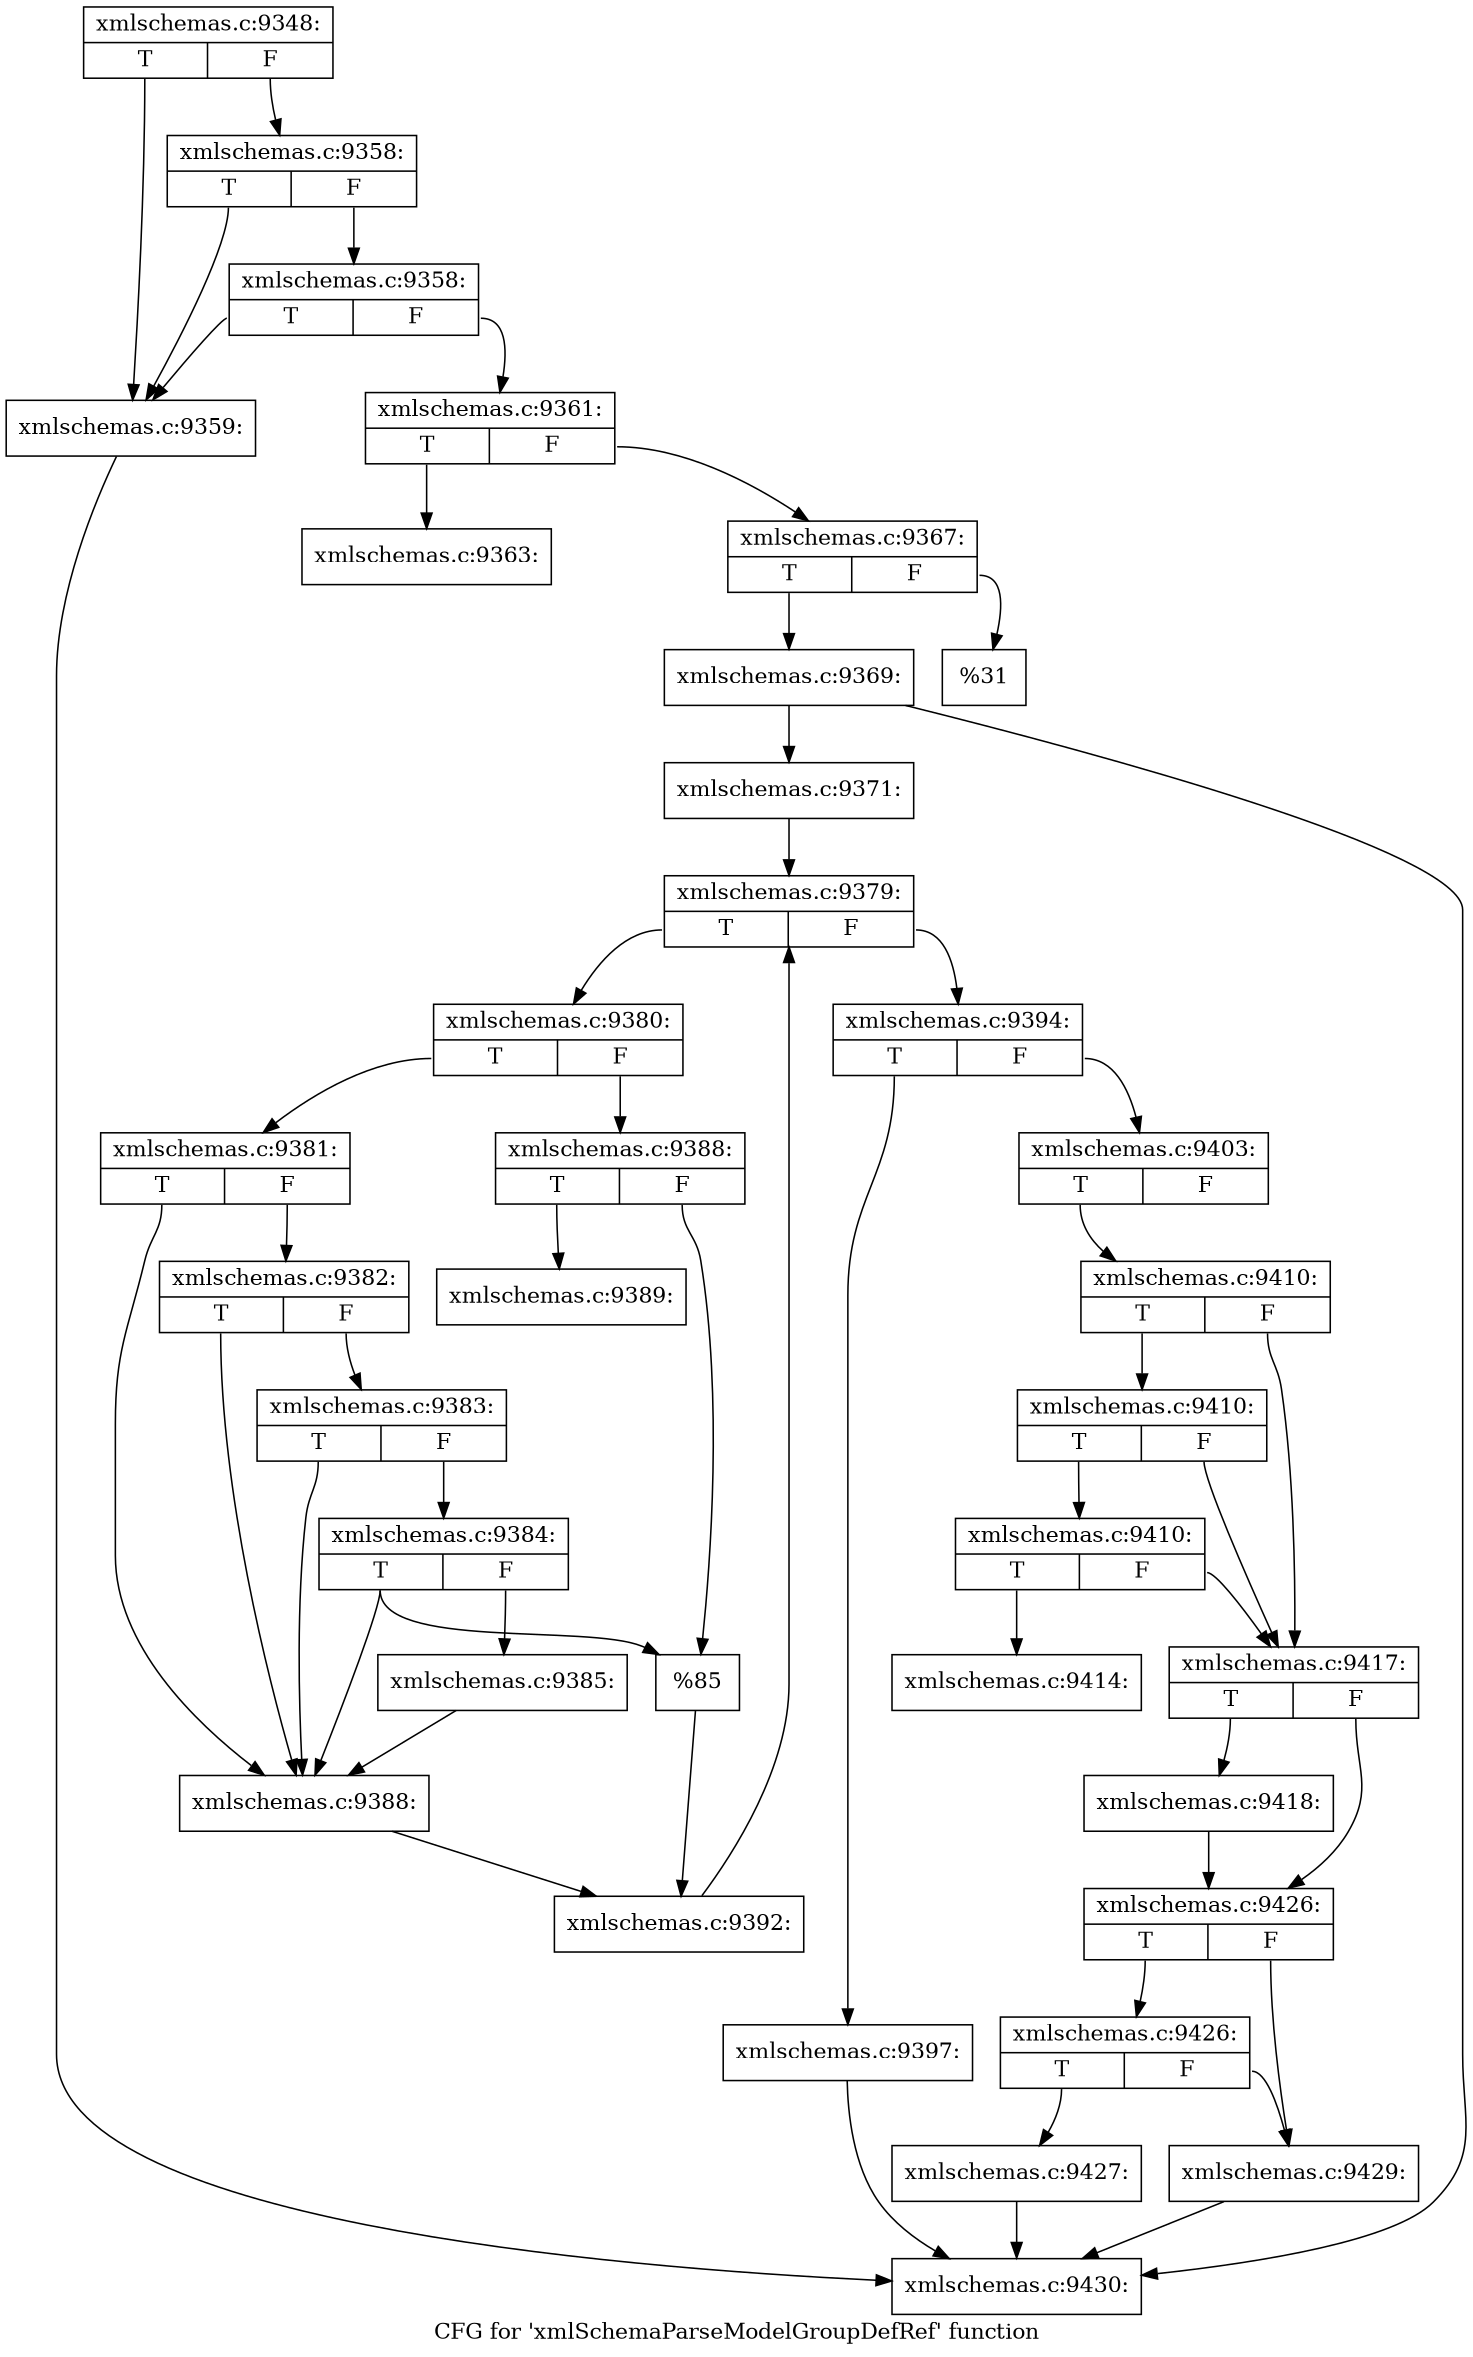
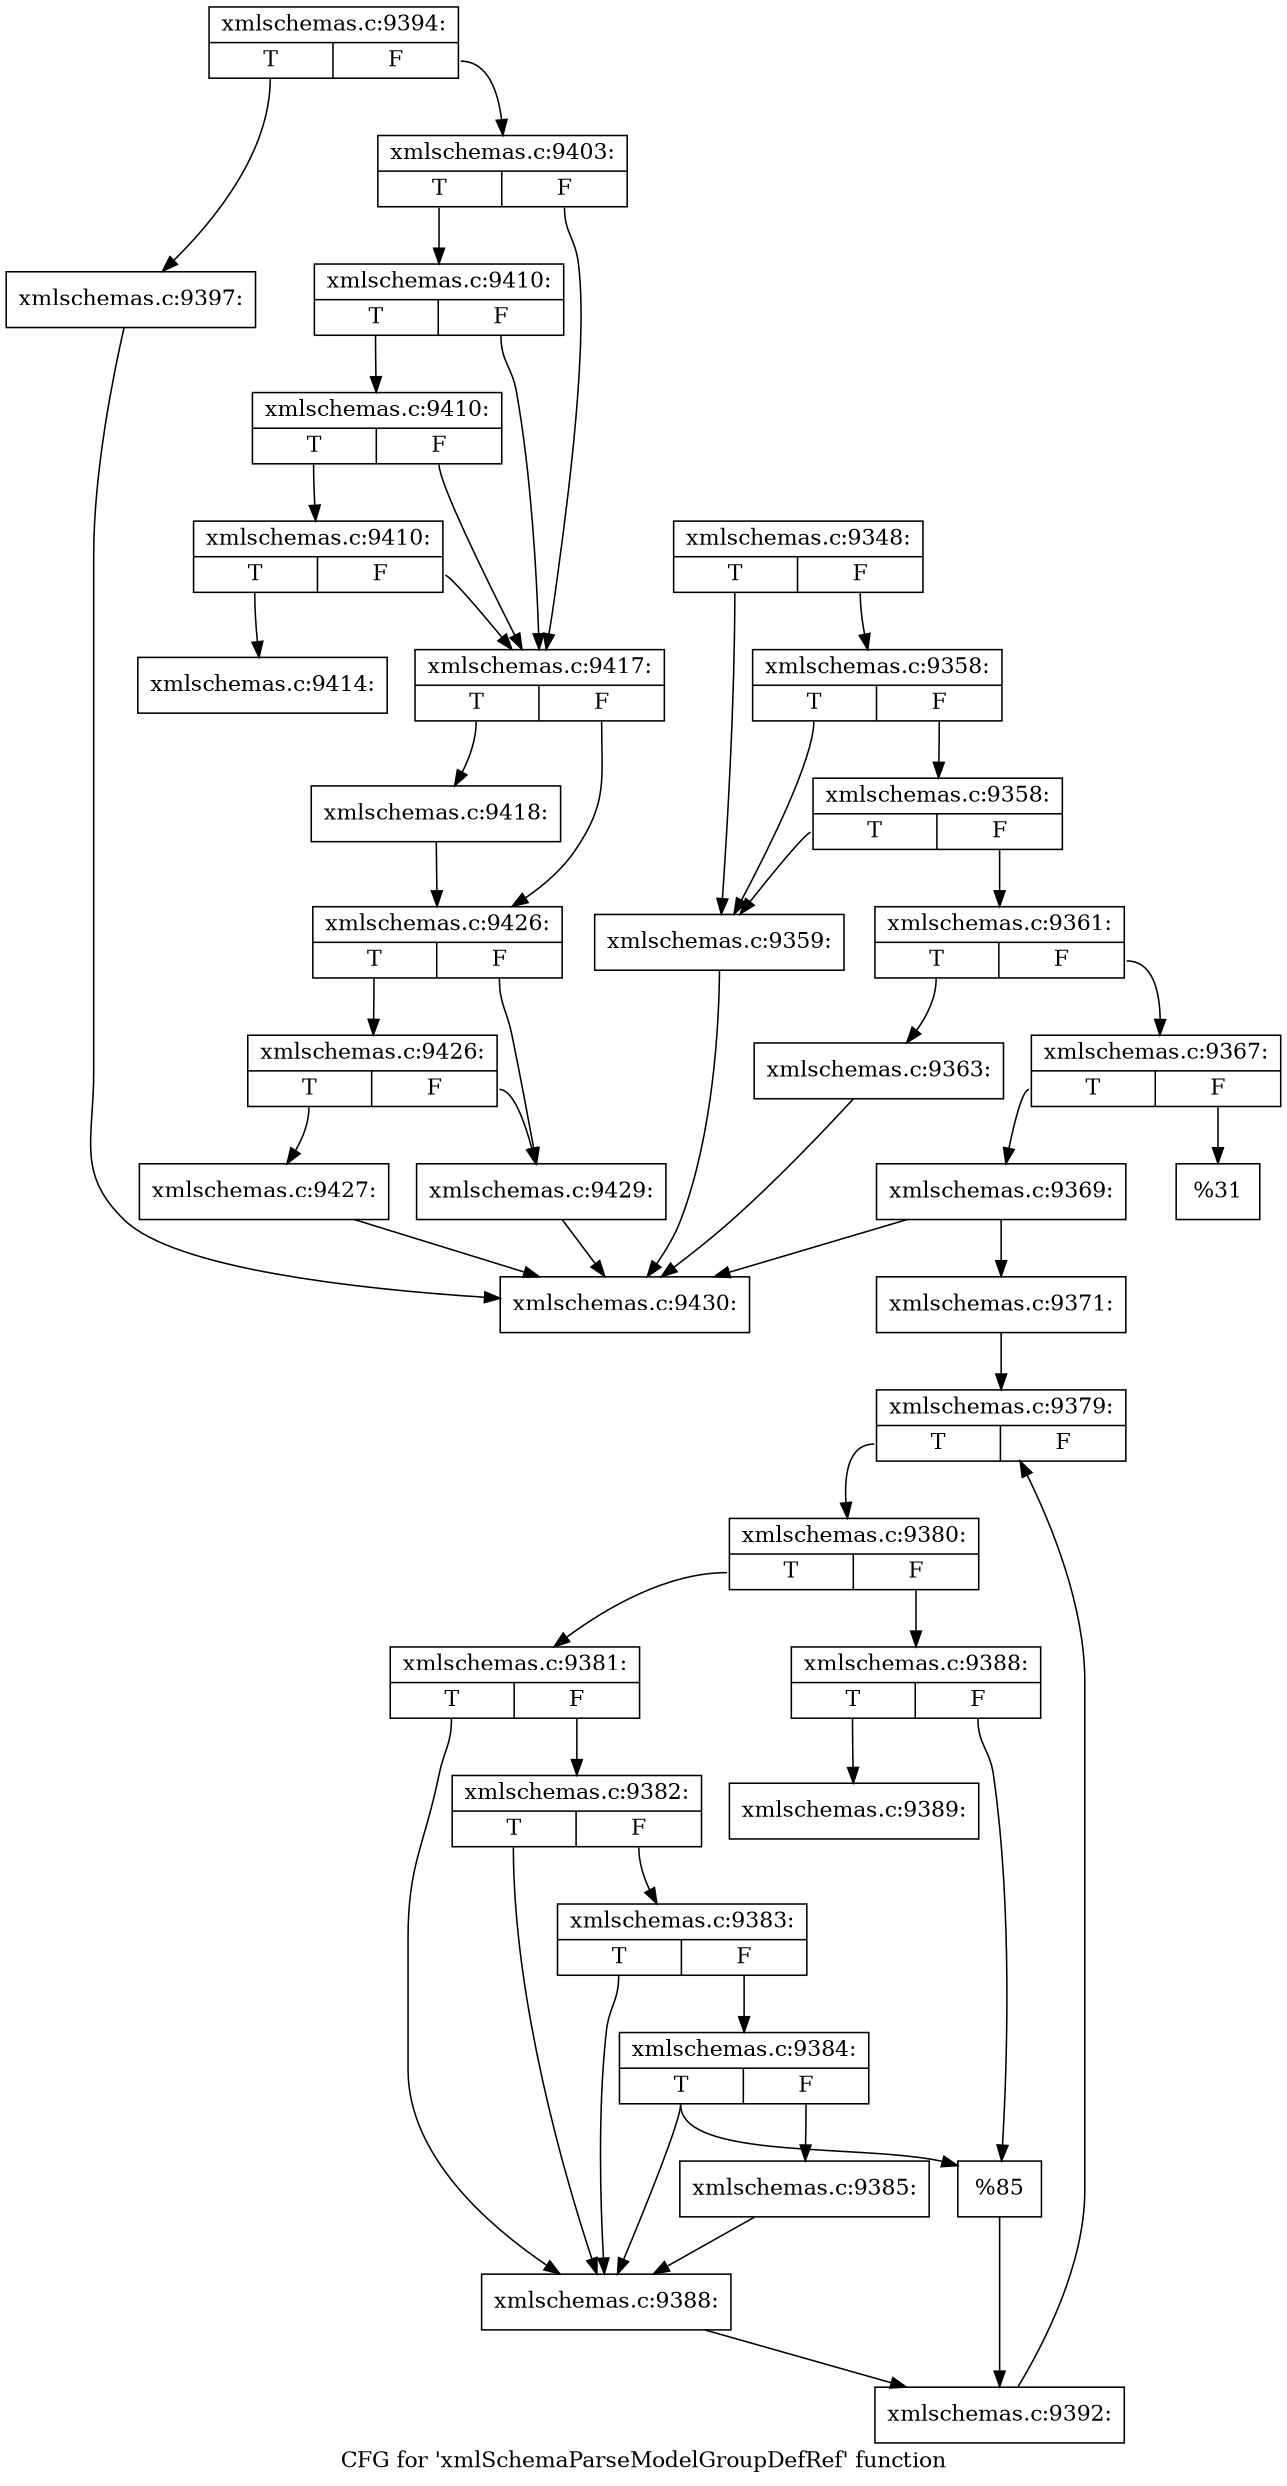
edge "xmlschemas.c:9403:" -> "xmlschemas.c:9417:": added
edge "xmlschemas.c:9379:" -> "xmlschemas.c:9394:": removed
edge "xmlschemas.c:9363:" -> "xmlschemas.c:9430:": added
